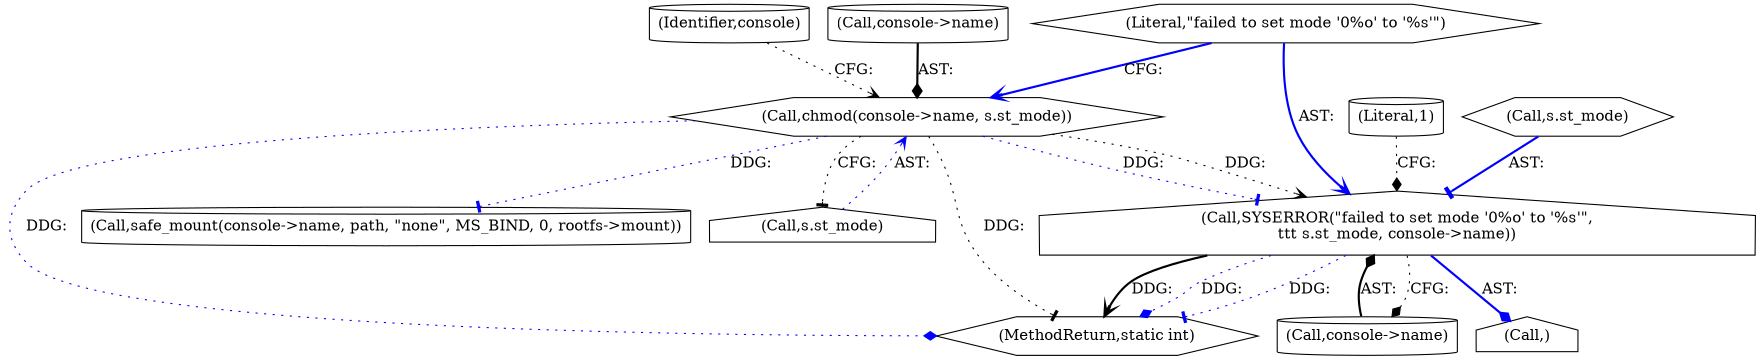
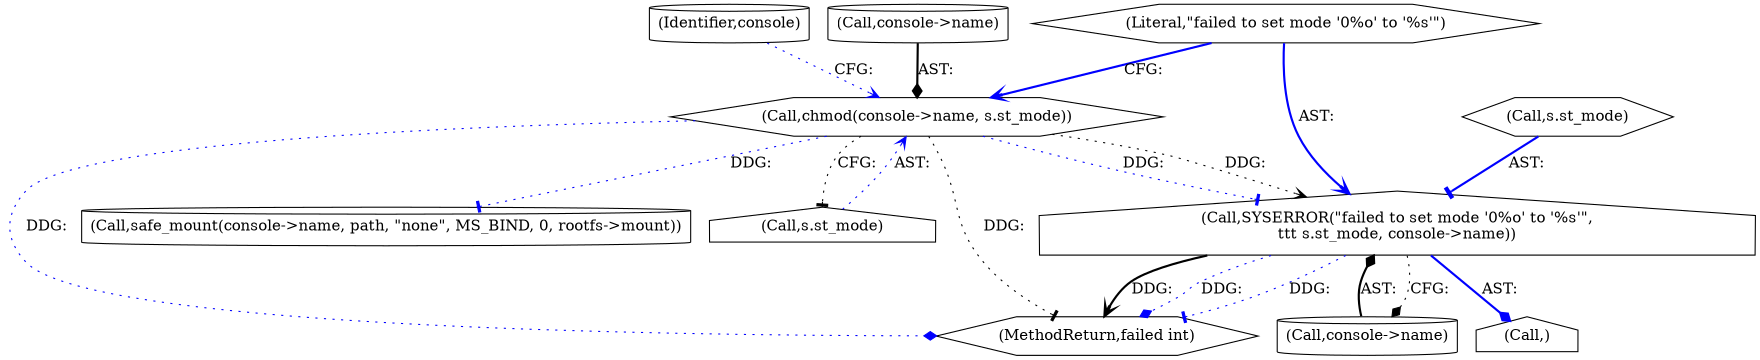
edge "(Identifier,console)" -> "(Call,chmod(console->name, s.st_mode))": color black -> blue
node "(Literal,1)": removed
node "(MethodReturn,static int)": label "(MethodReturn,static int)" -> "(MethodReturn,failed int)"
